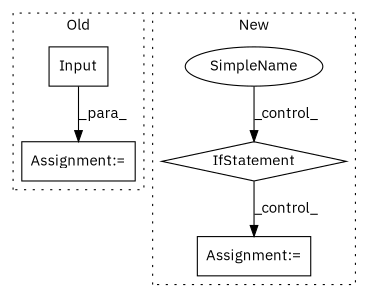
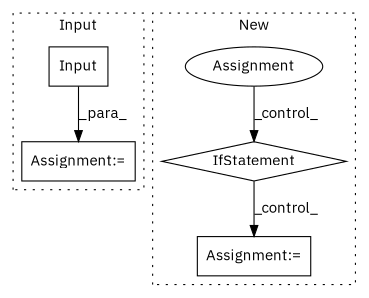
cluster "Old": label "Old" -> "Input"
node "SimpleName": label "SimpleName" -> "Assignment"
